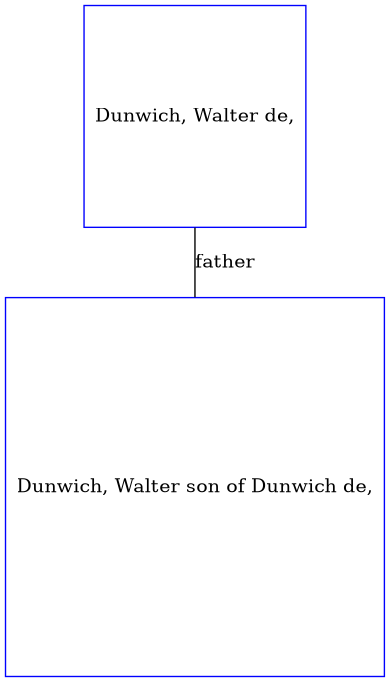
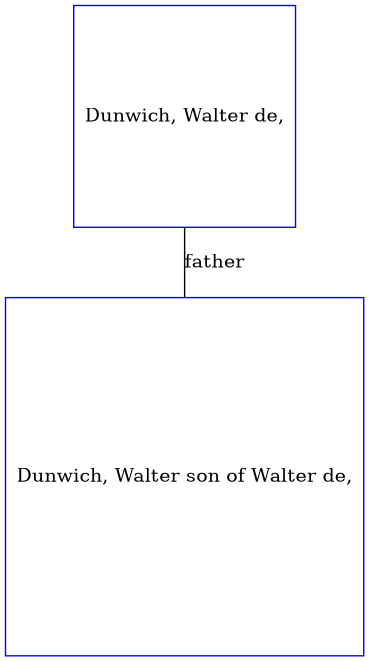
node "Dunwich, Walter son of Dunwich de,": label "Dunwich, Walter son of Dunwich de," -> "Dunwich, Walter son of Walter de,"
